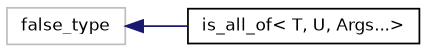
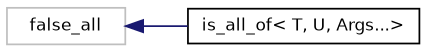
node "false_type": label "false_type" -> "false_all"
